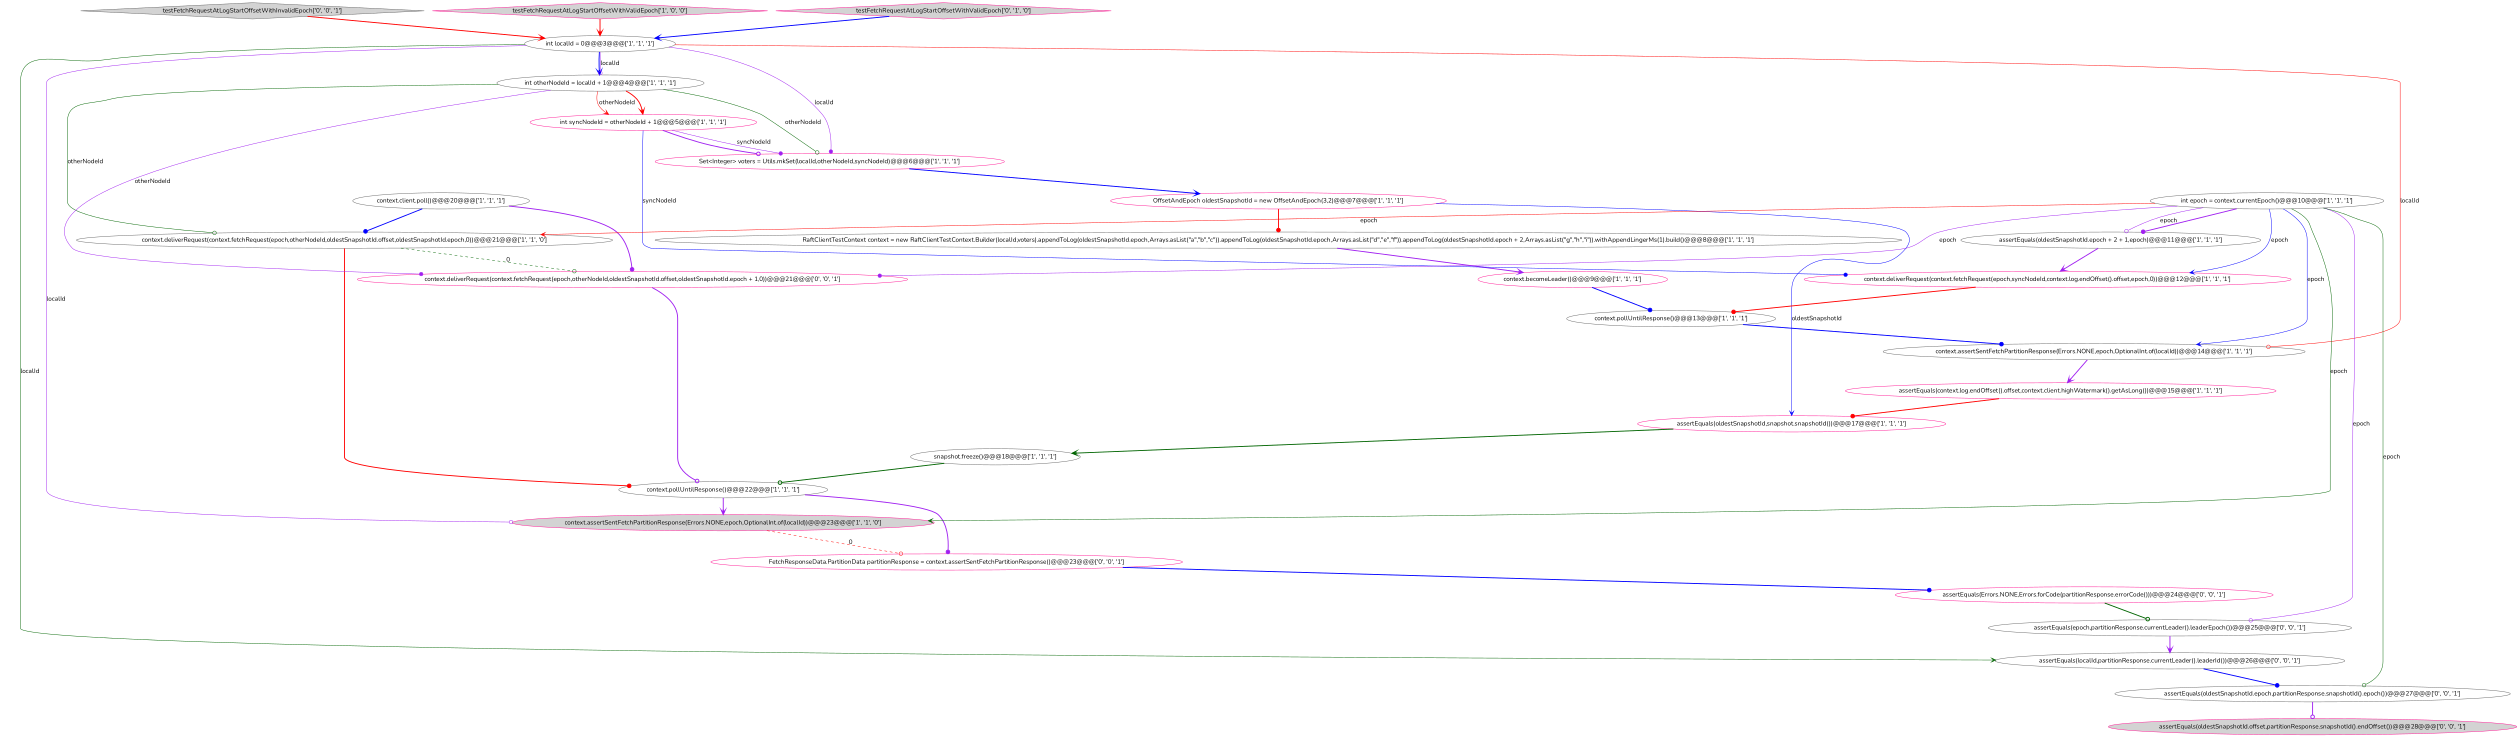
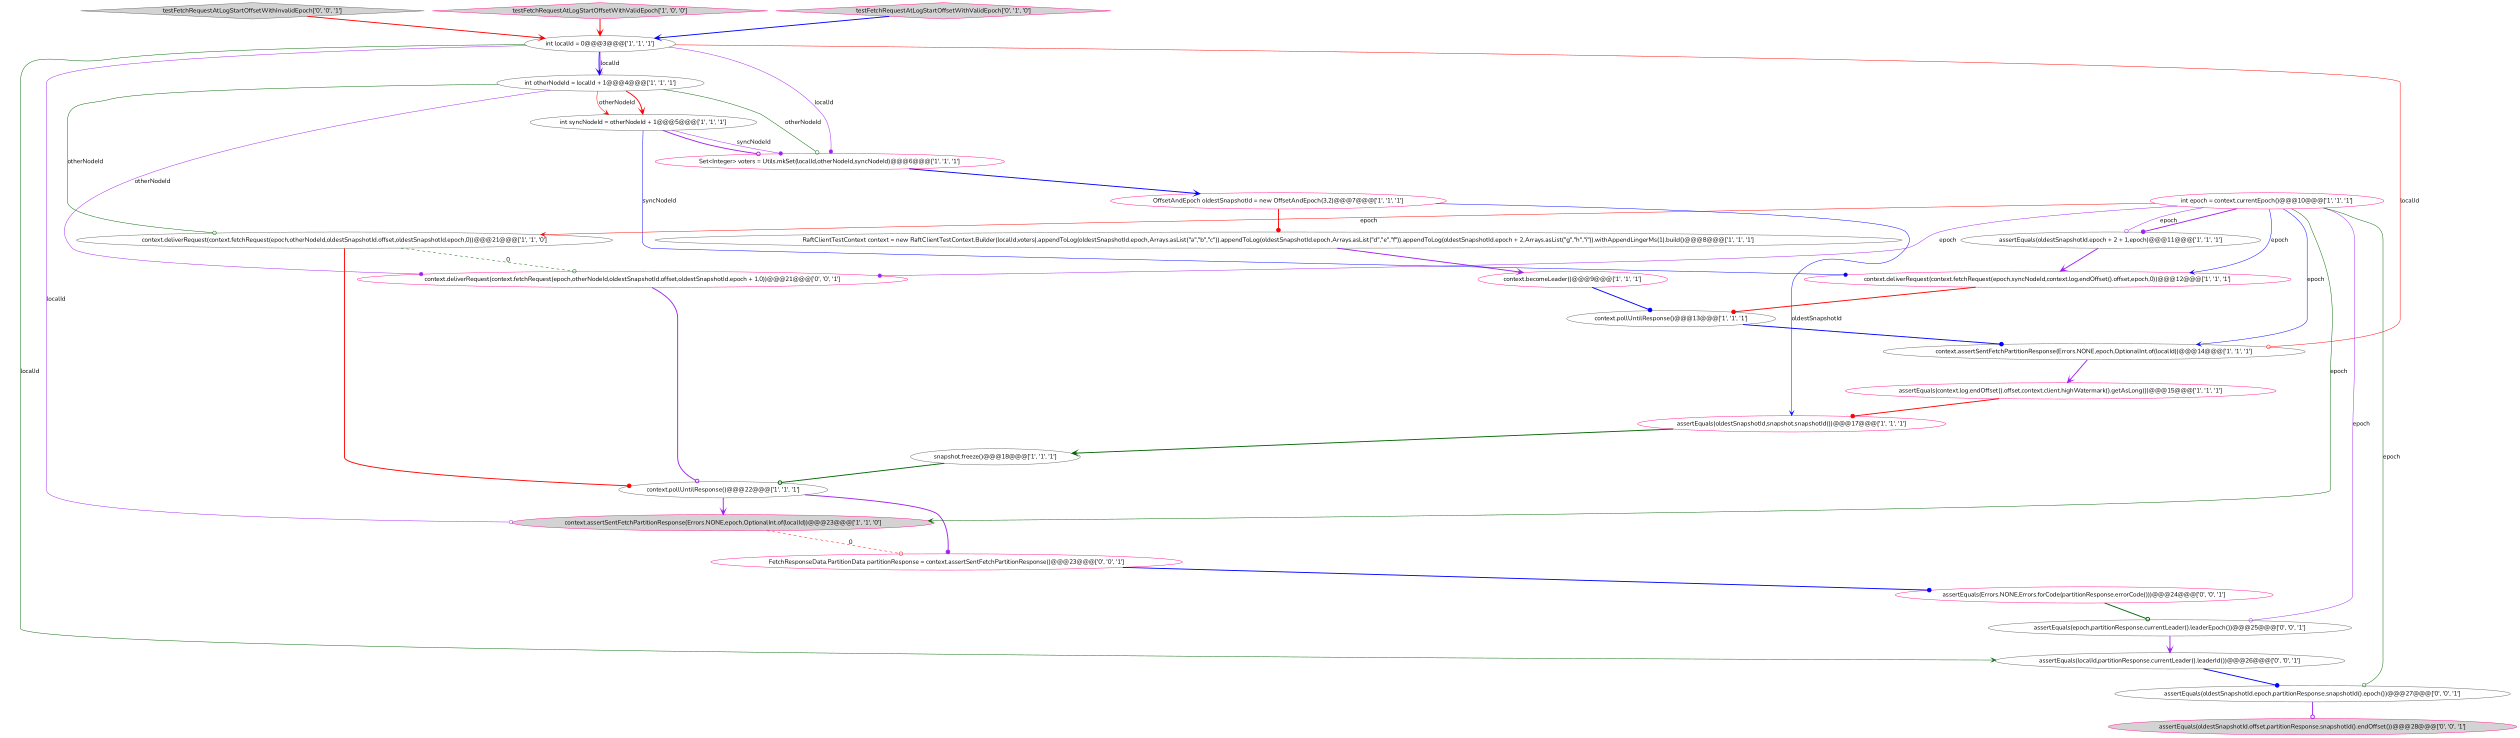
node "int syncNodeId = otherNodeId + 1@@@5@@@['1', '1', '1']": color deeppink -> gray40
node "context.client.poll()@@@20@@@['1', '1', '1']": removed
node "int epoch = context.currentEpoch()@@@10@@@['1', '1', '1']": color gray40 -> deeppink
